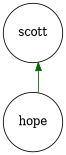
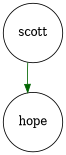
edge "hope" -> "scott": reversed
